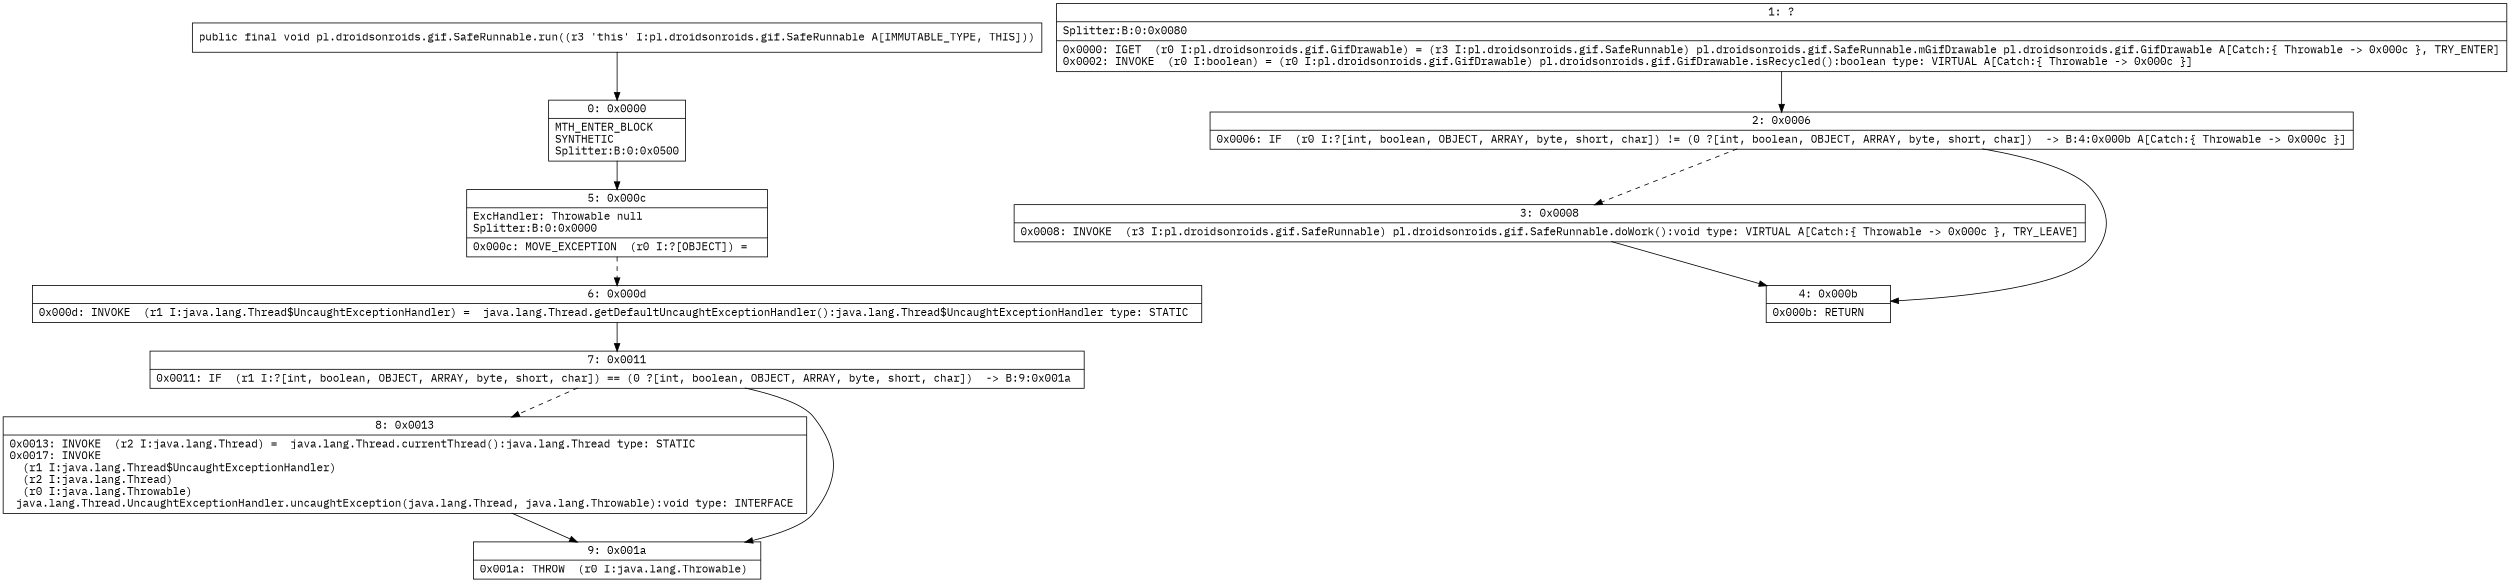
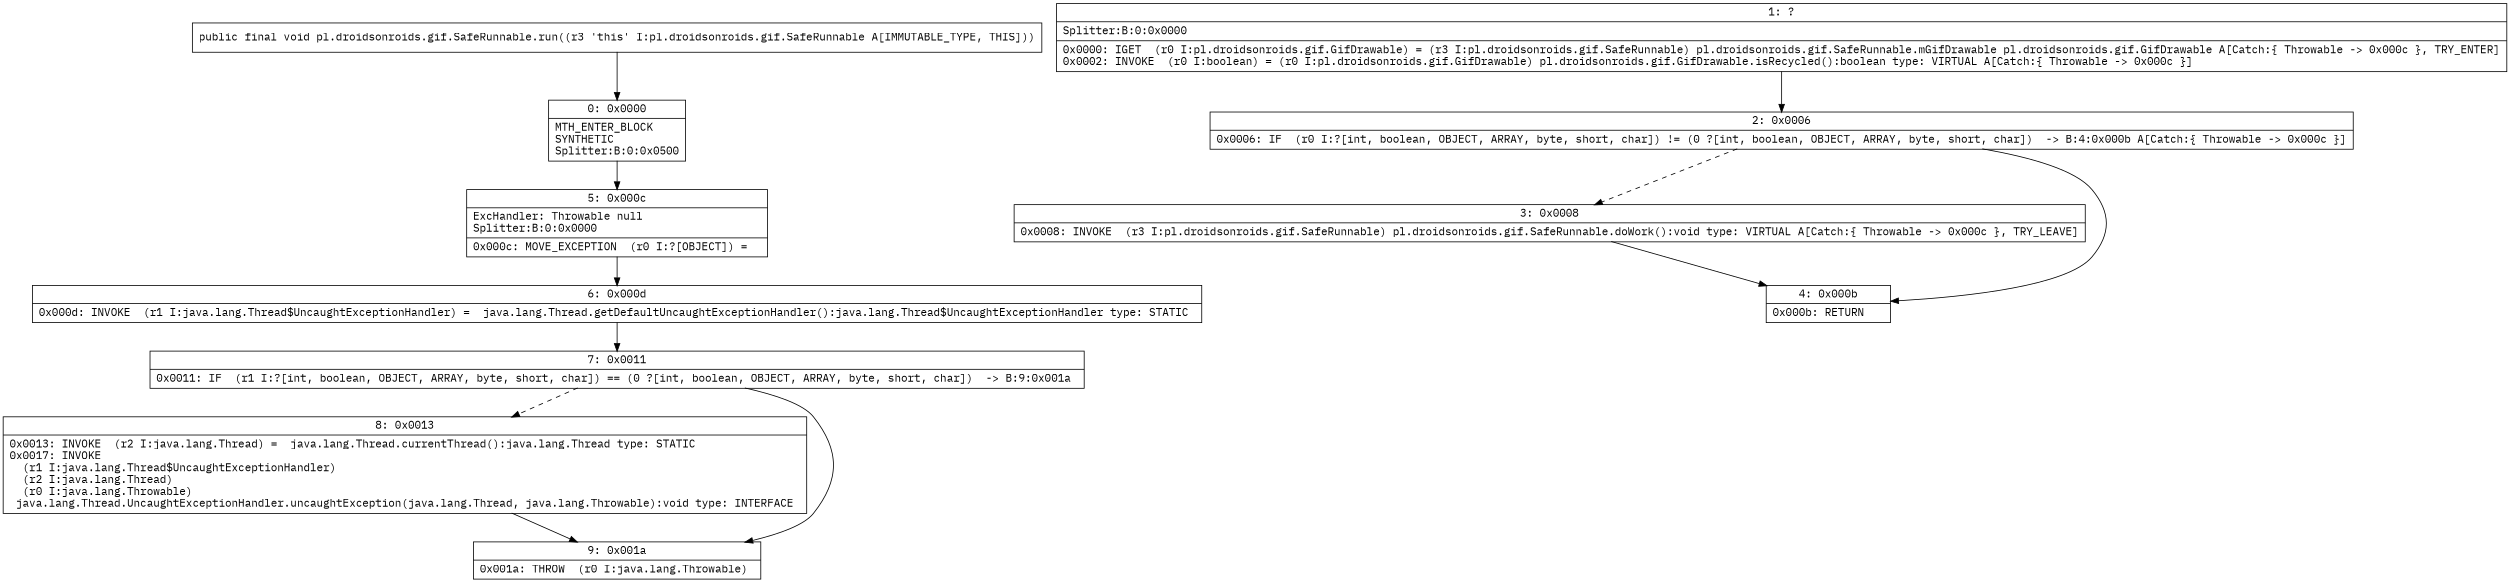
node "1: ?": text "Splitter:B:0:0x0080" -> "Splitter:B:0:0x0000"
edge "5: 0x000c" -> "6: 0x000d": style dashed -> solid
